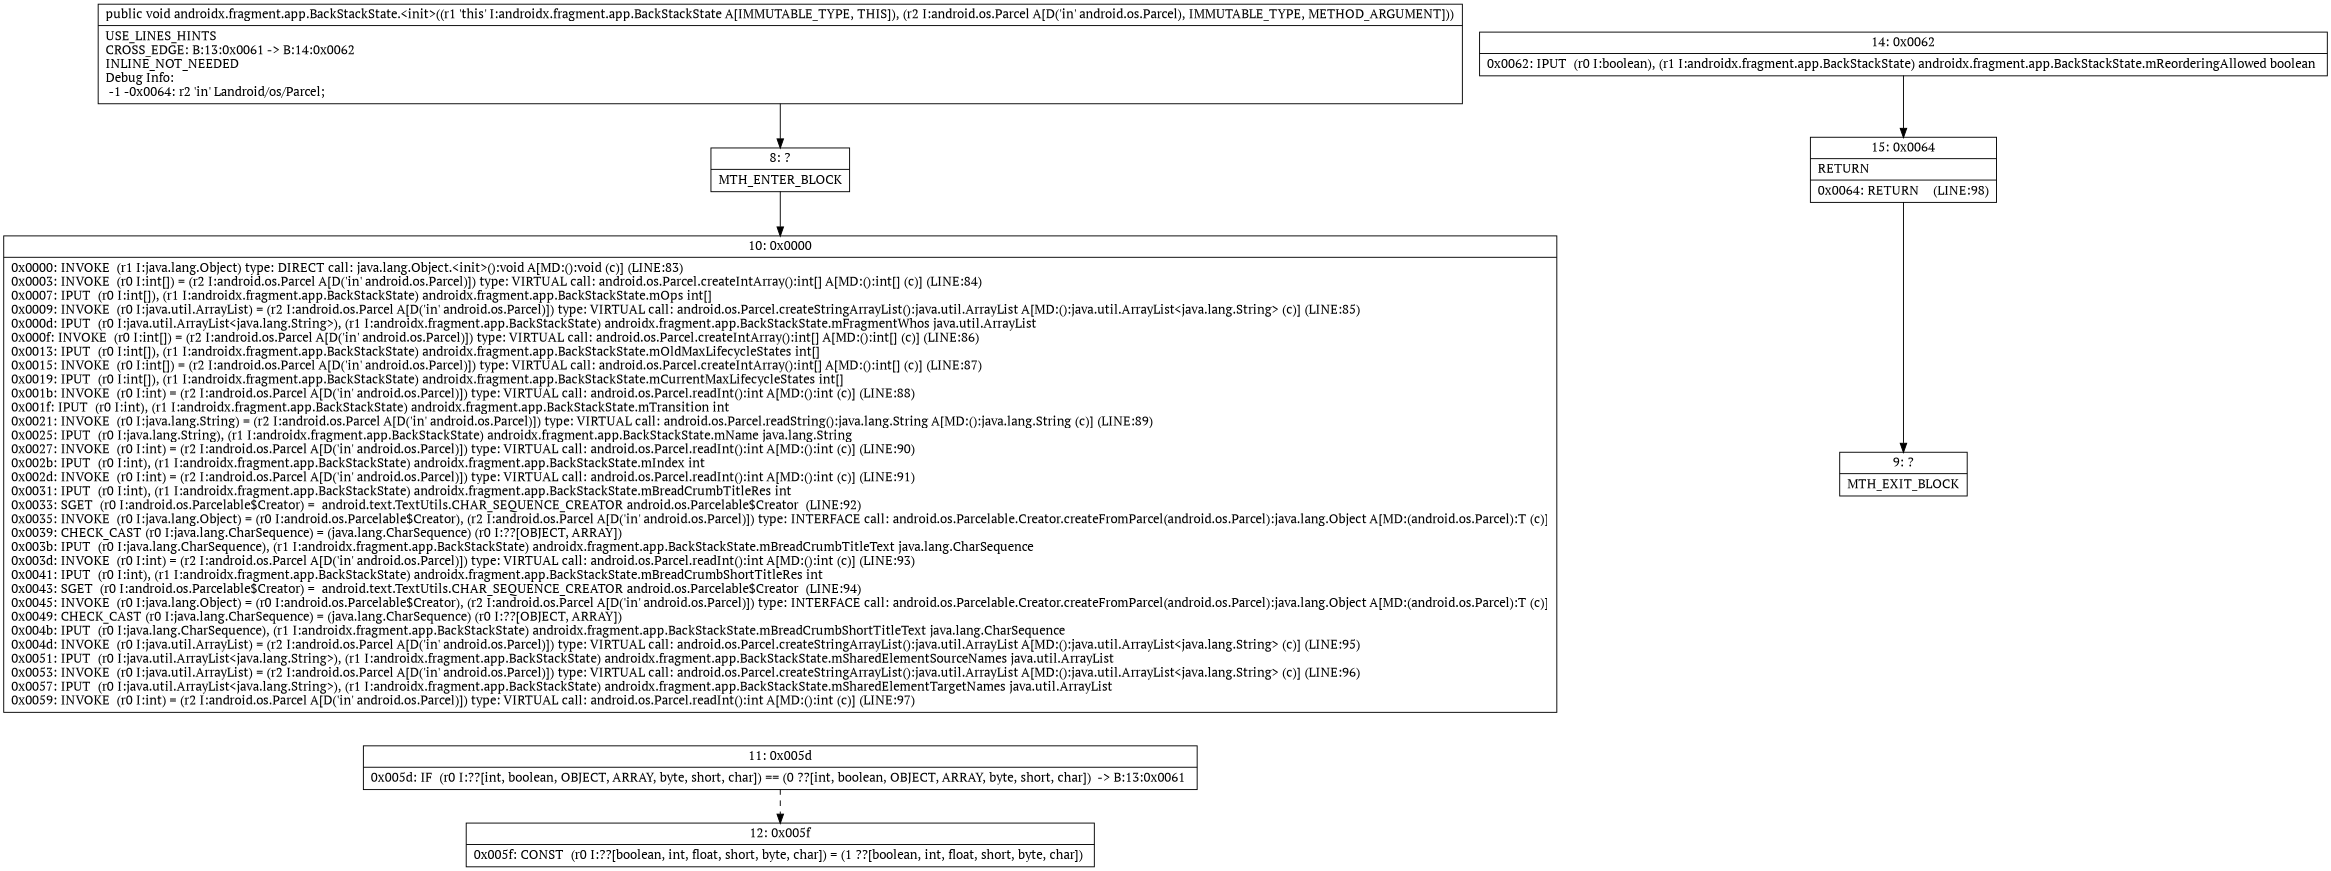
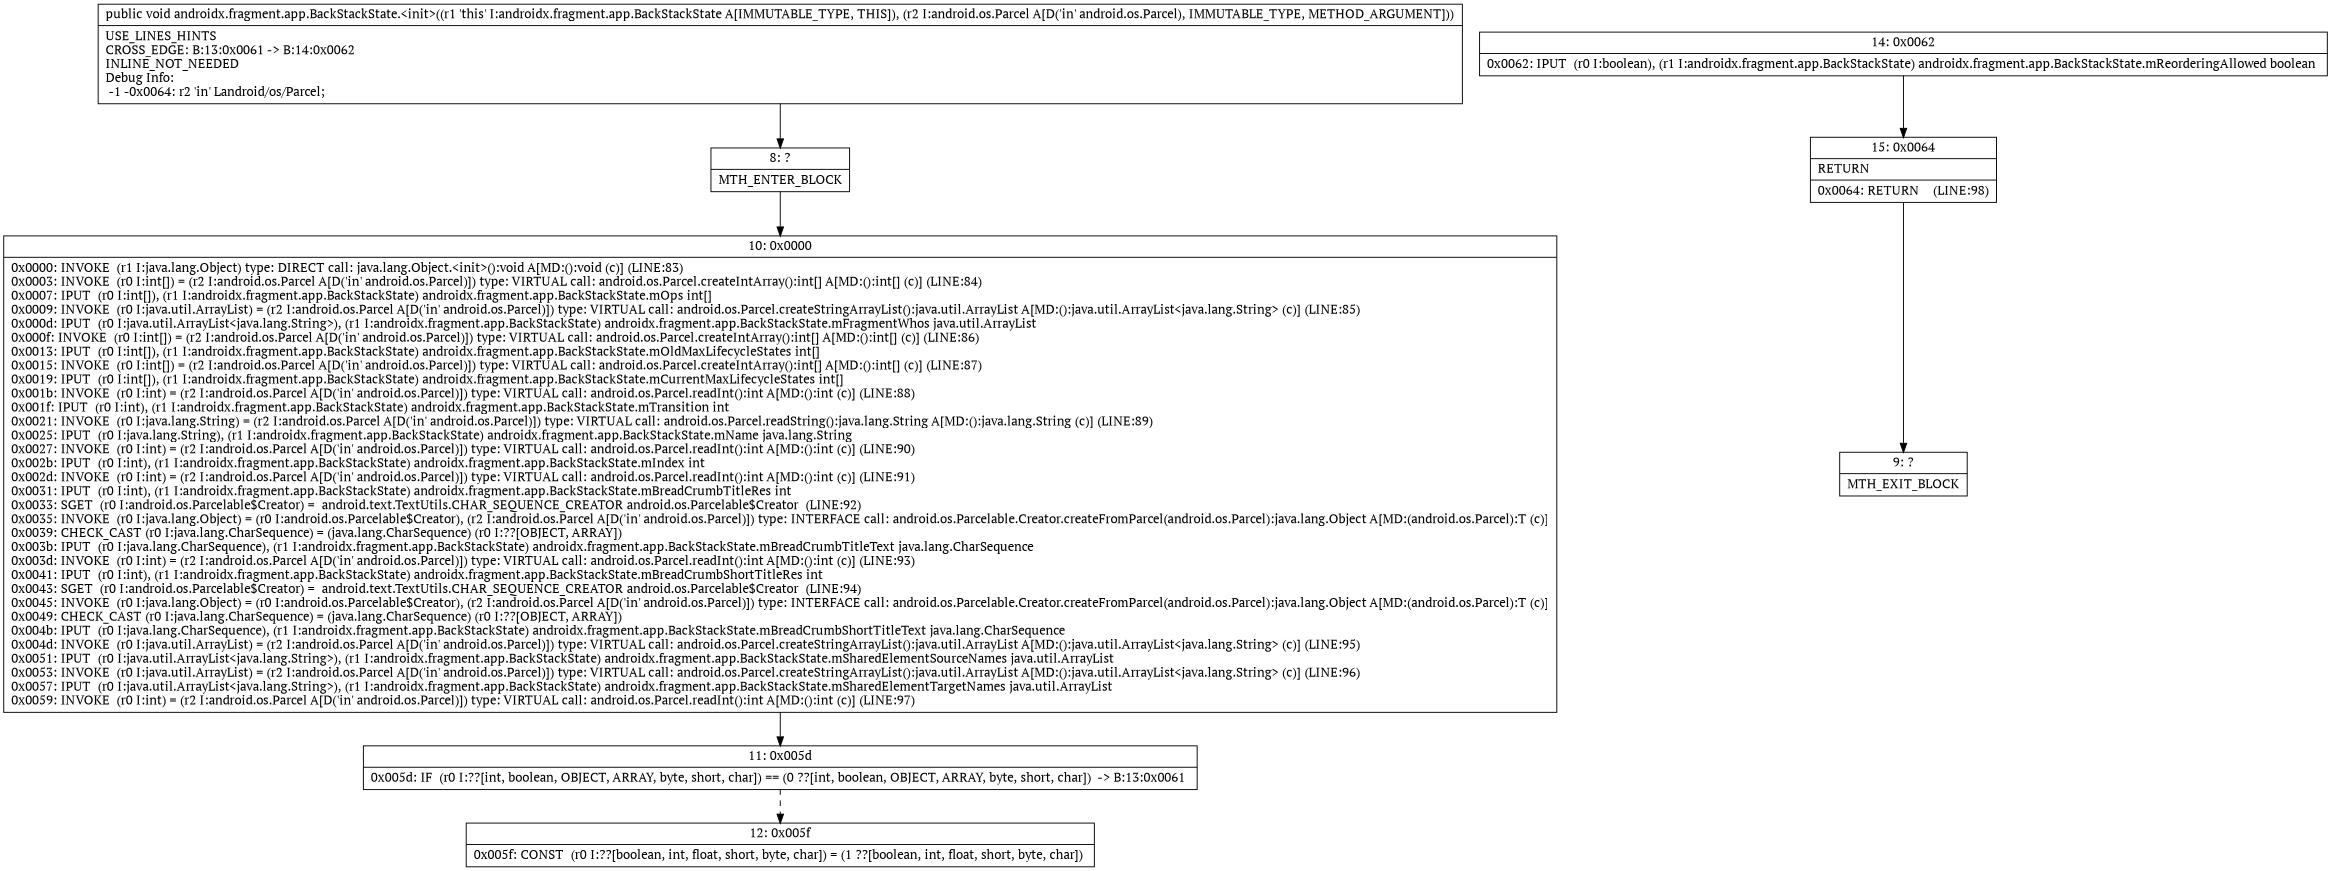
edge "10: 0x0000" -> "11: 0x005d": added
